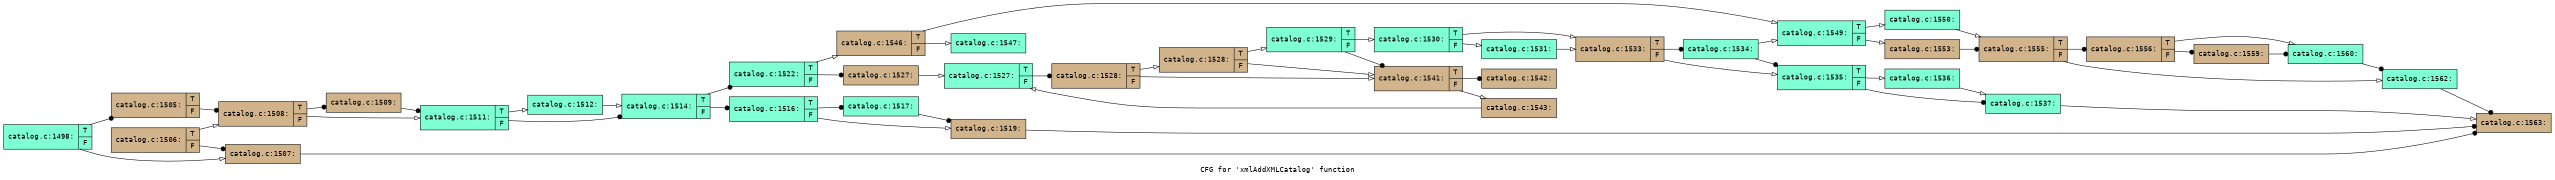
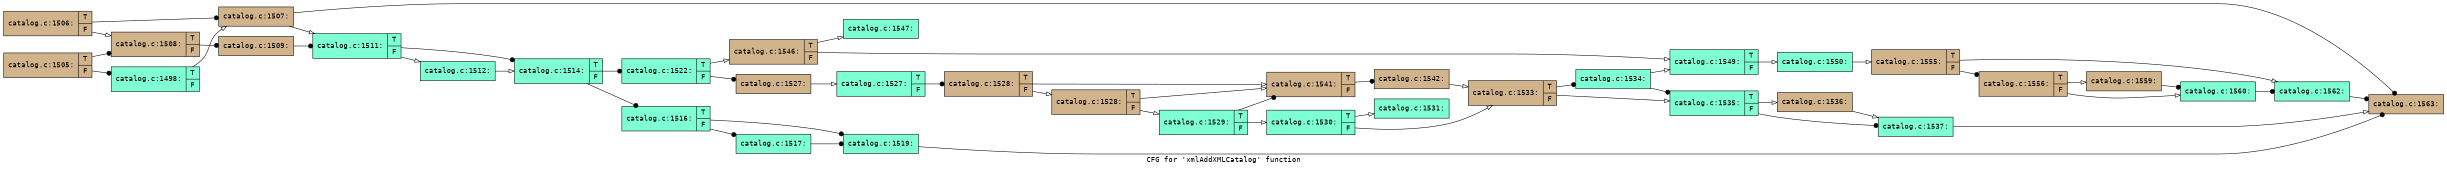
edge "catalog.c:1531:" -> "catalog.c:1533:": now "catalog.c:1542:" -> "catalog.c:1533:"
node "catalog.c:1553:": removed
edge "catalog.c:1556:" -> "catalog.c:1559:": arrowhead dot -> onormal
node "catalog.c:1536:": fillcolor aquamarine -> tan
node "catalog.c:1543:": removed
edge "catalog.c:1508:" -> "catalog.c:1511:": now "catalog.c:1507:" -> "catalog.c:1511:"
edge "catalog.c:1498:" -> "catalog.c:1505:": reversed
edge "catalog.c:1516:" -> "catalog.c:1519:": arrowhead onormal -> dot
node "catalog.c:1519:": fillcolor tan -> aquamarine
